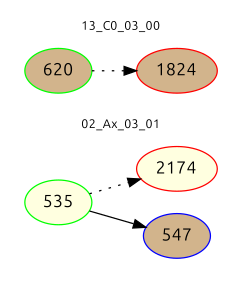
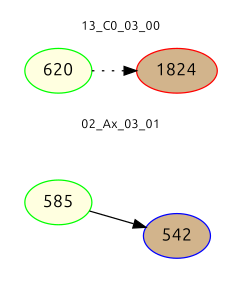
node "620": fillcolor tan -> lightyellow
node "2174": removed
node "535": label "535" -> "585"
node "547": label "547" -> "542"
